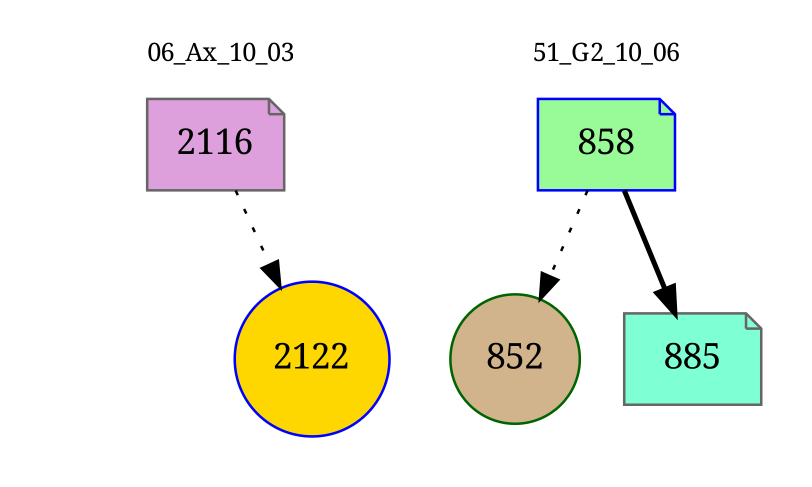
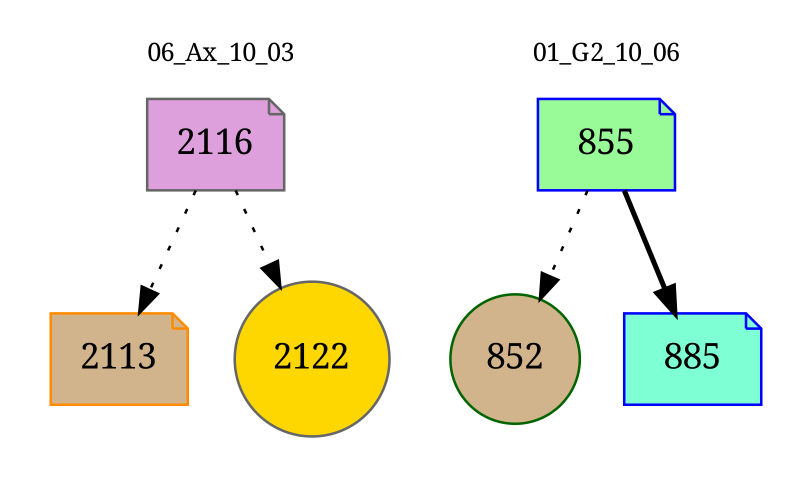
cluster "51_G2_10_06": label "51_G2_10_06" -> "01_G2_10_06"
node "858": label "858" -> "855"
node "2113": added
node "2122": color blue -> gray40
node "885": color gray40 -> blue
